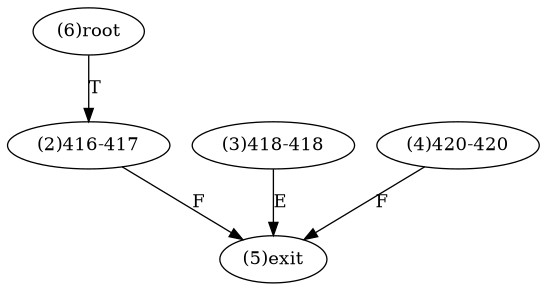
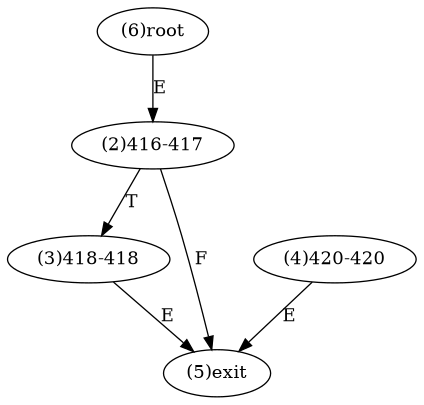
edge "(6)root" -> "(2)416-417": label "T" -> "E"
edge "(2)416-417" -> "(3)418-418": added, label "T"
edge "(4)420-420" -> "(5)exit": label "F" -> "E"
